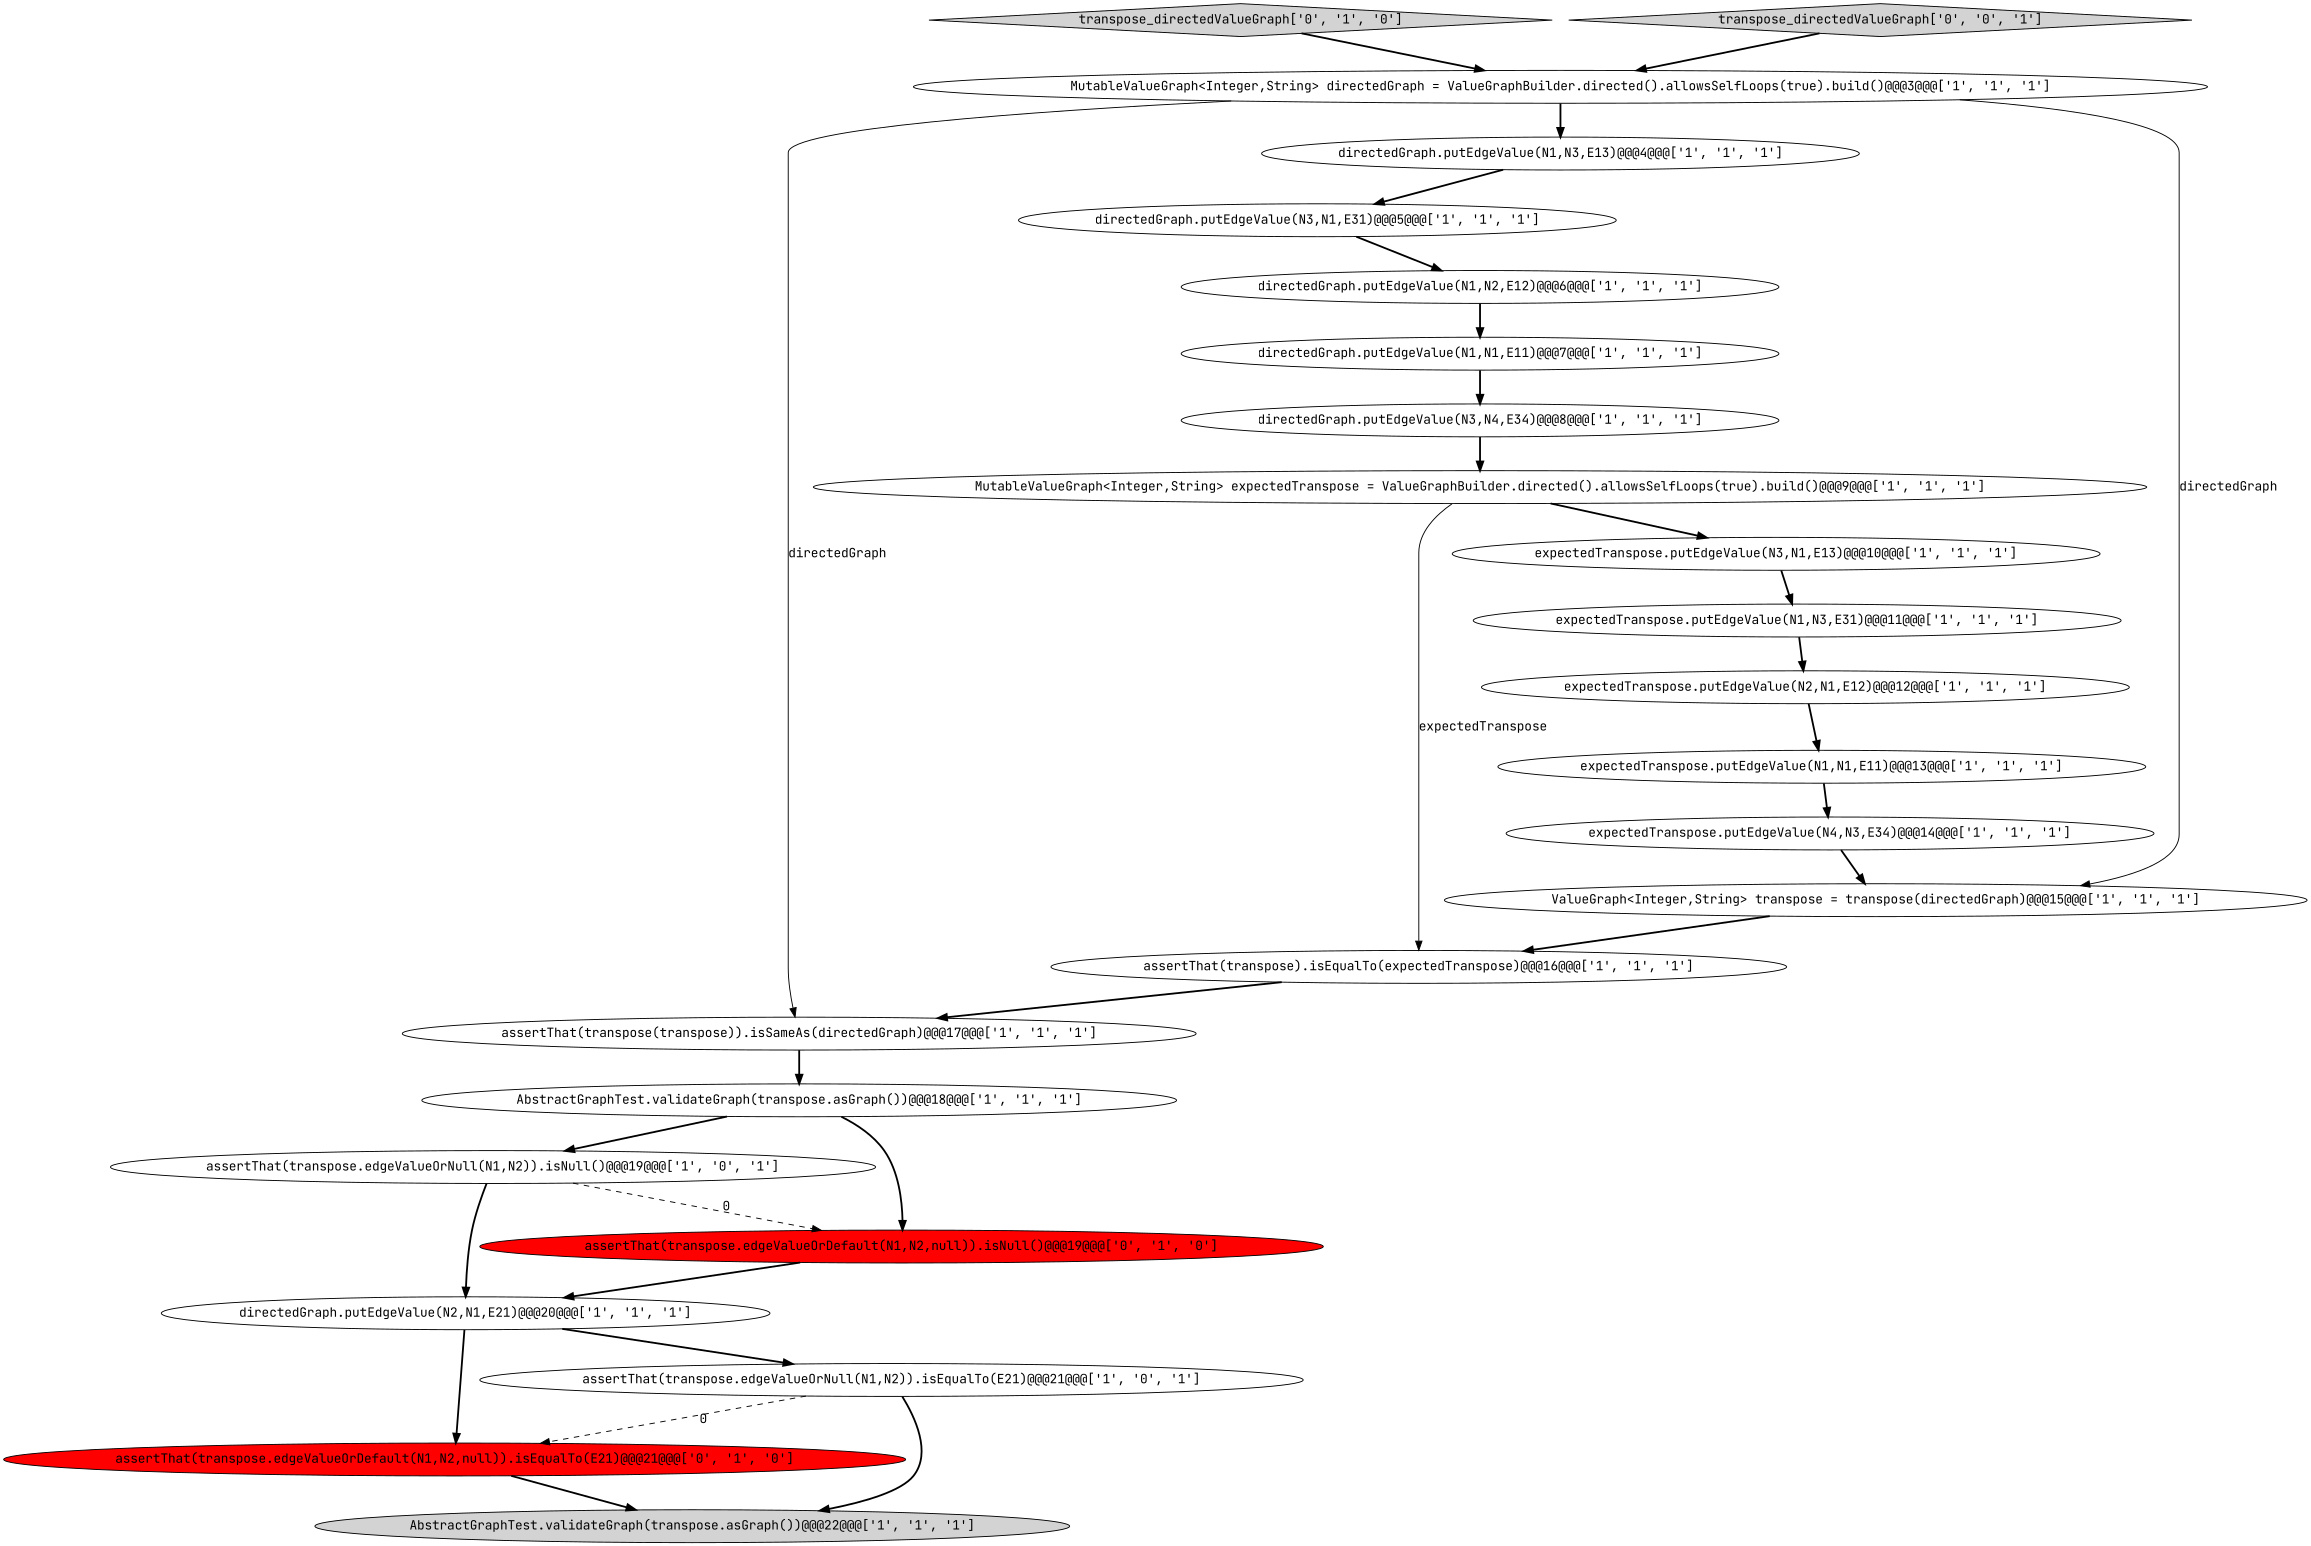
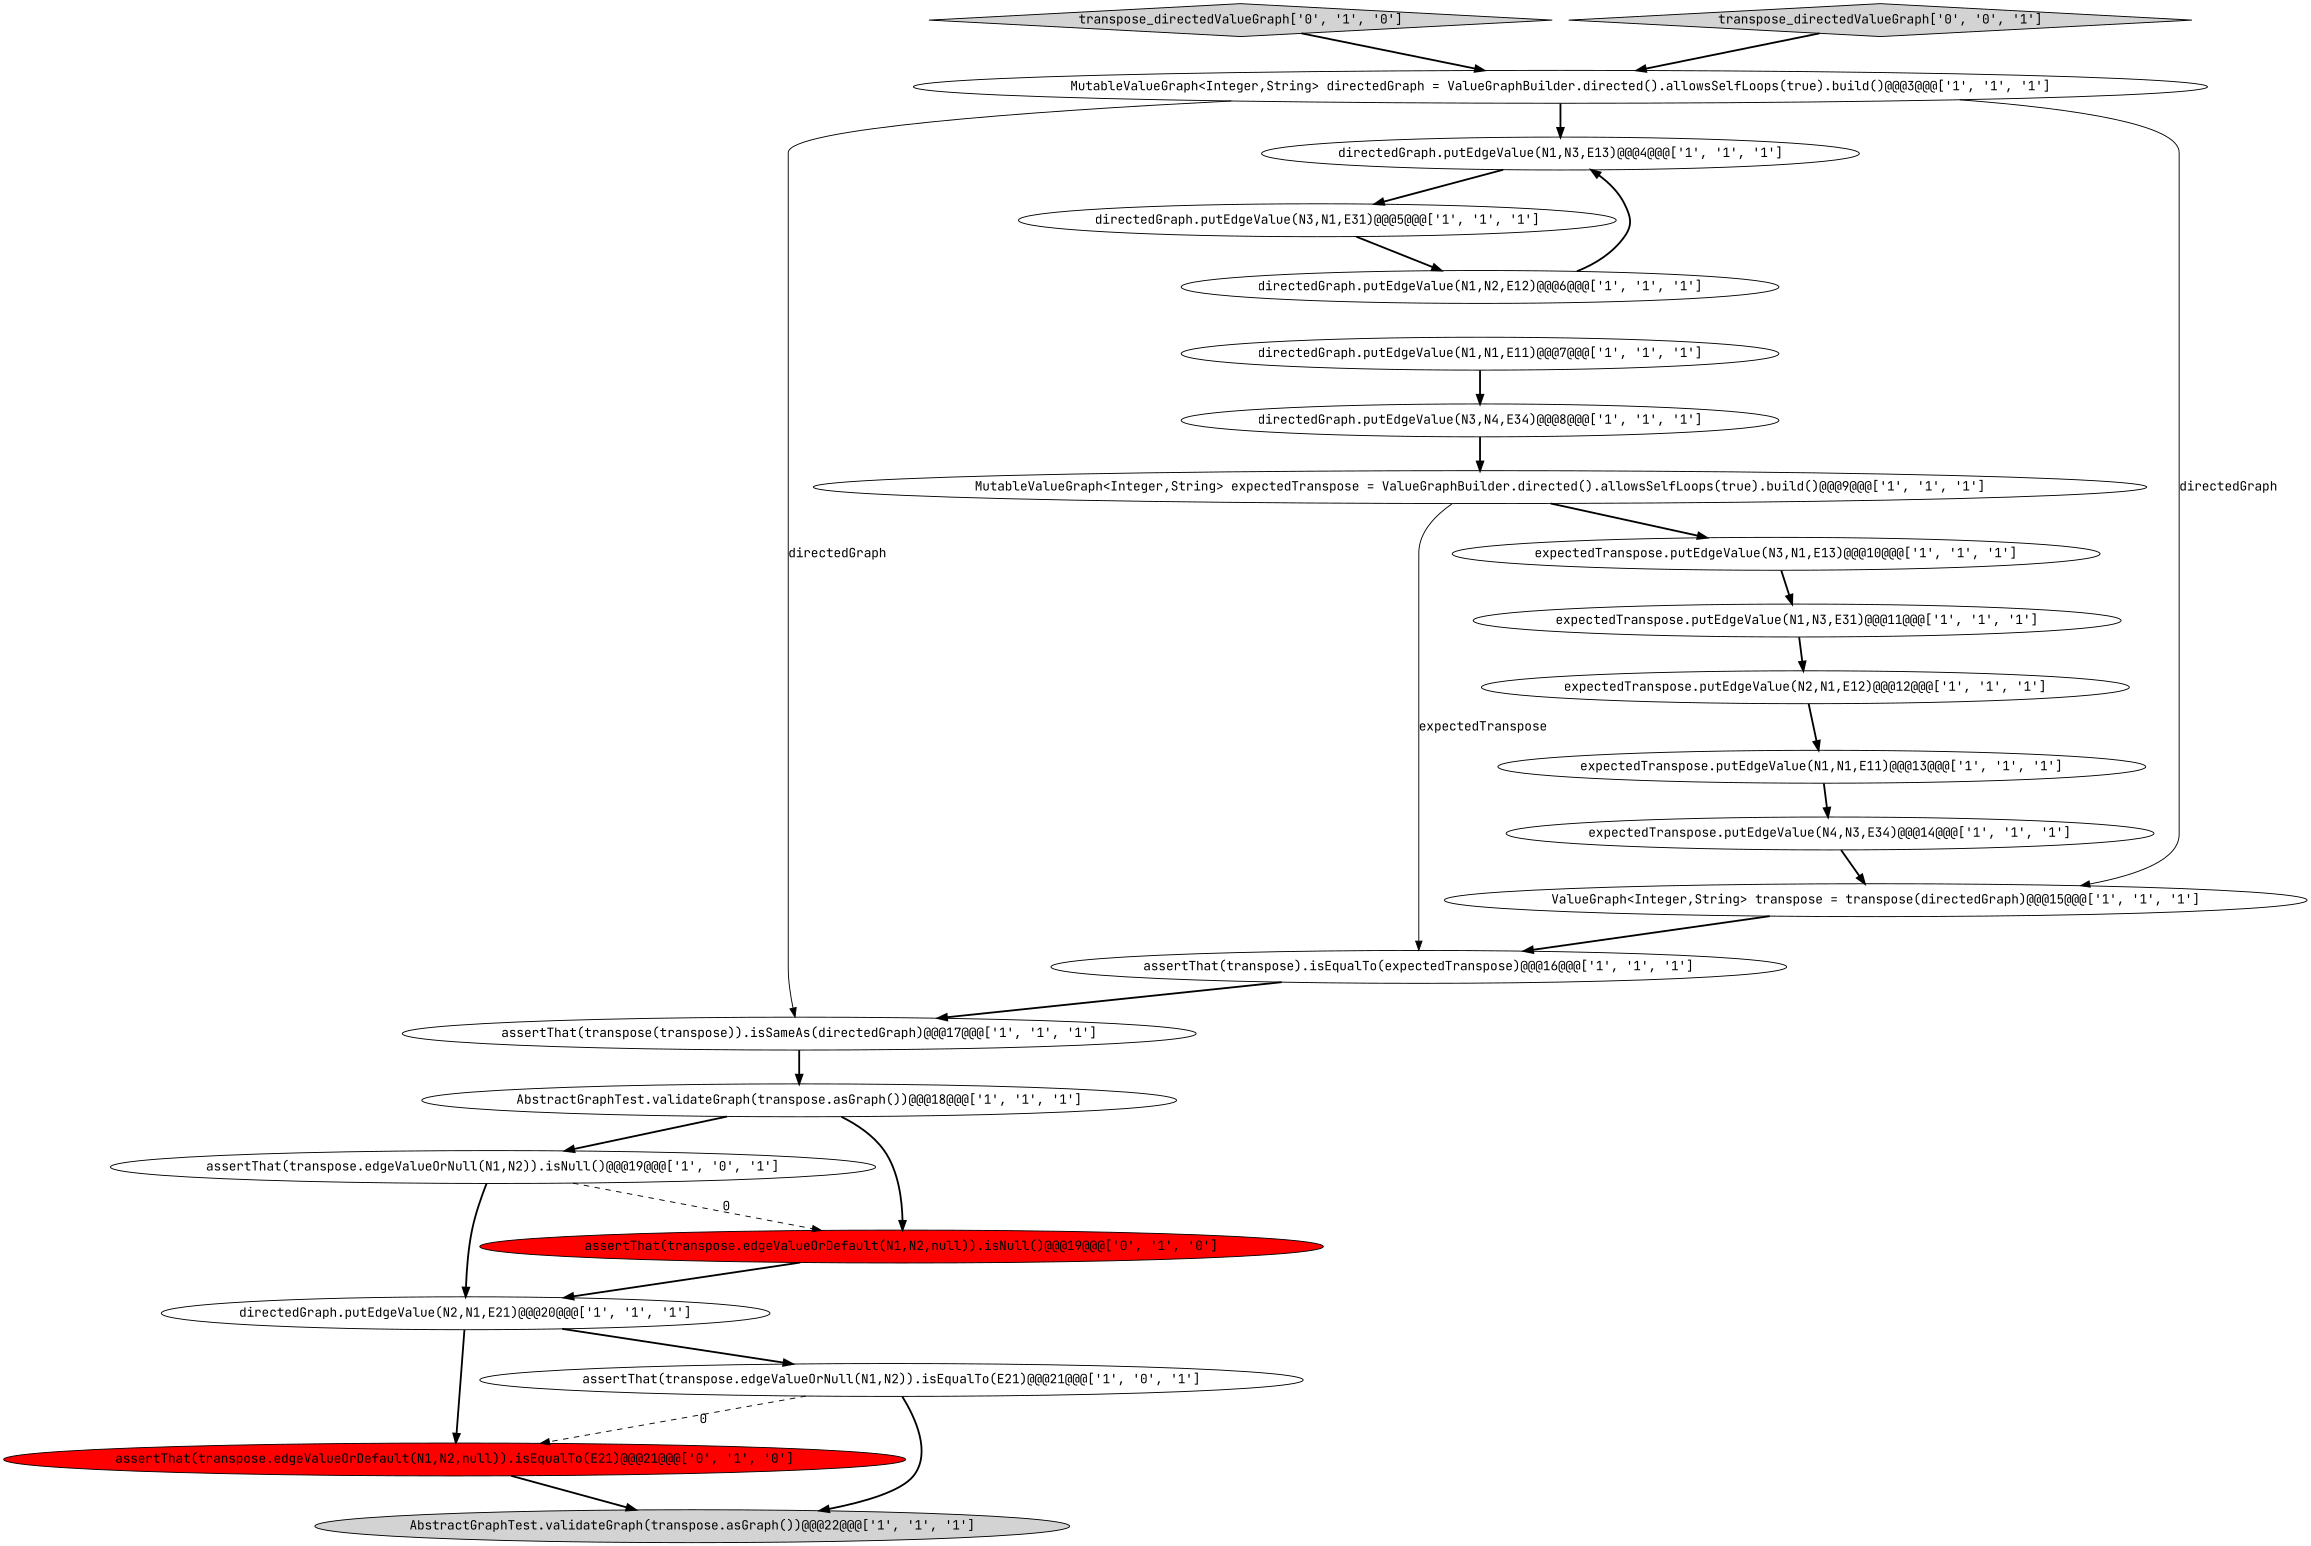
edge "directedGraph.putEdgeValue(N1,N2,E12)@@@6@@@['1', '1', '1']" -> "directedGraph.putEdgeValue(N1,N1,E11)@@@7@@@['1', '1', '1']": now "directedGraph.putEdgeValue(N1,N2,E12)@@@6@@@['1', '1', '1']" -> "directedGraph.putEdgeValue(N1,N3,E13)@@@4@@@['1', '1', '1']"
